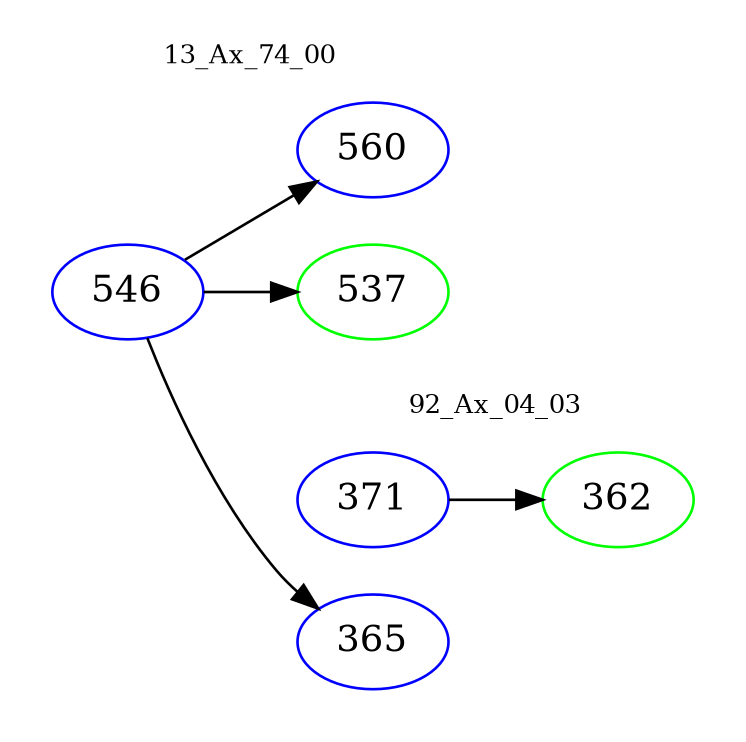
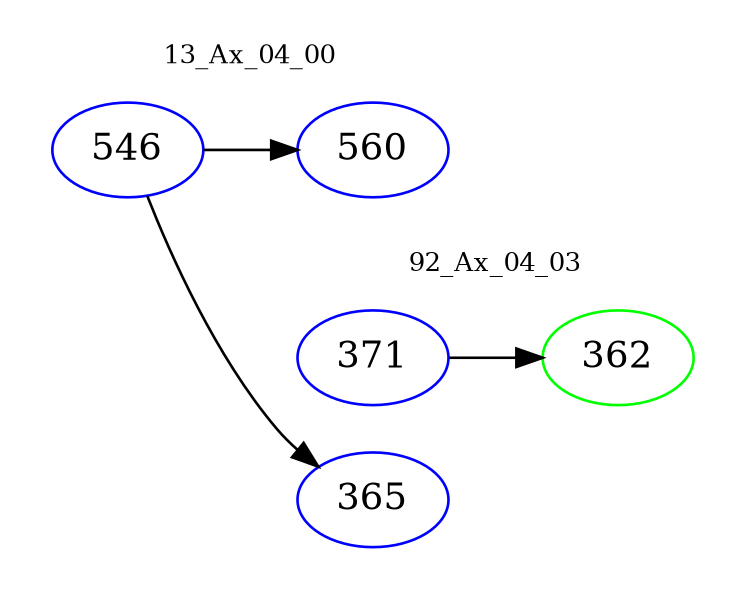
cluster "13_Ax_74_00": label "13_Ax_74_00" -> "13_Ax_04_00"
node "537": removed
